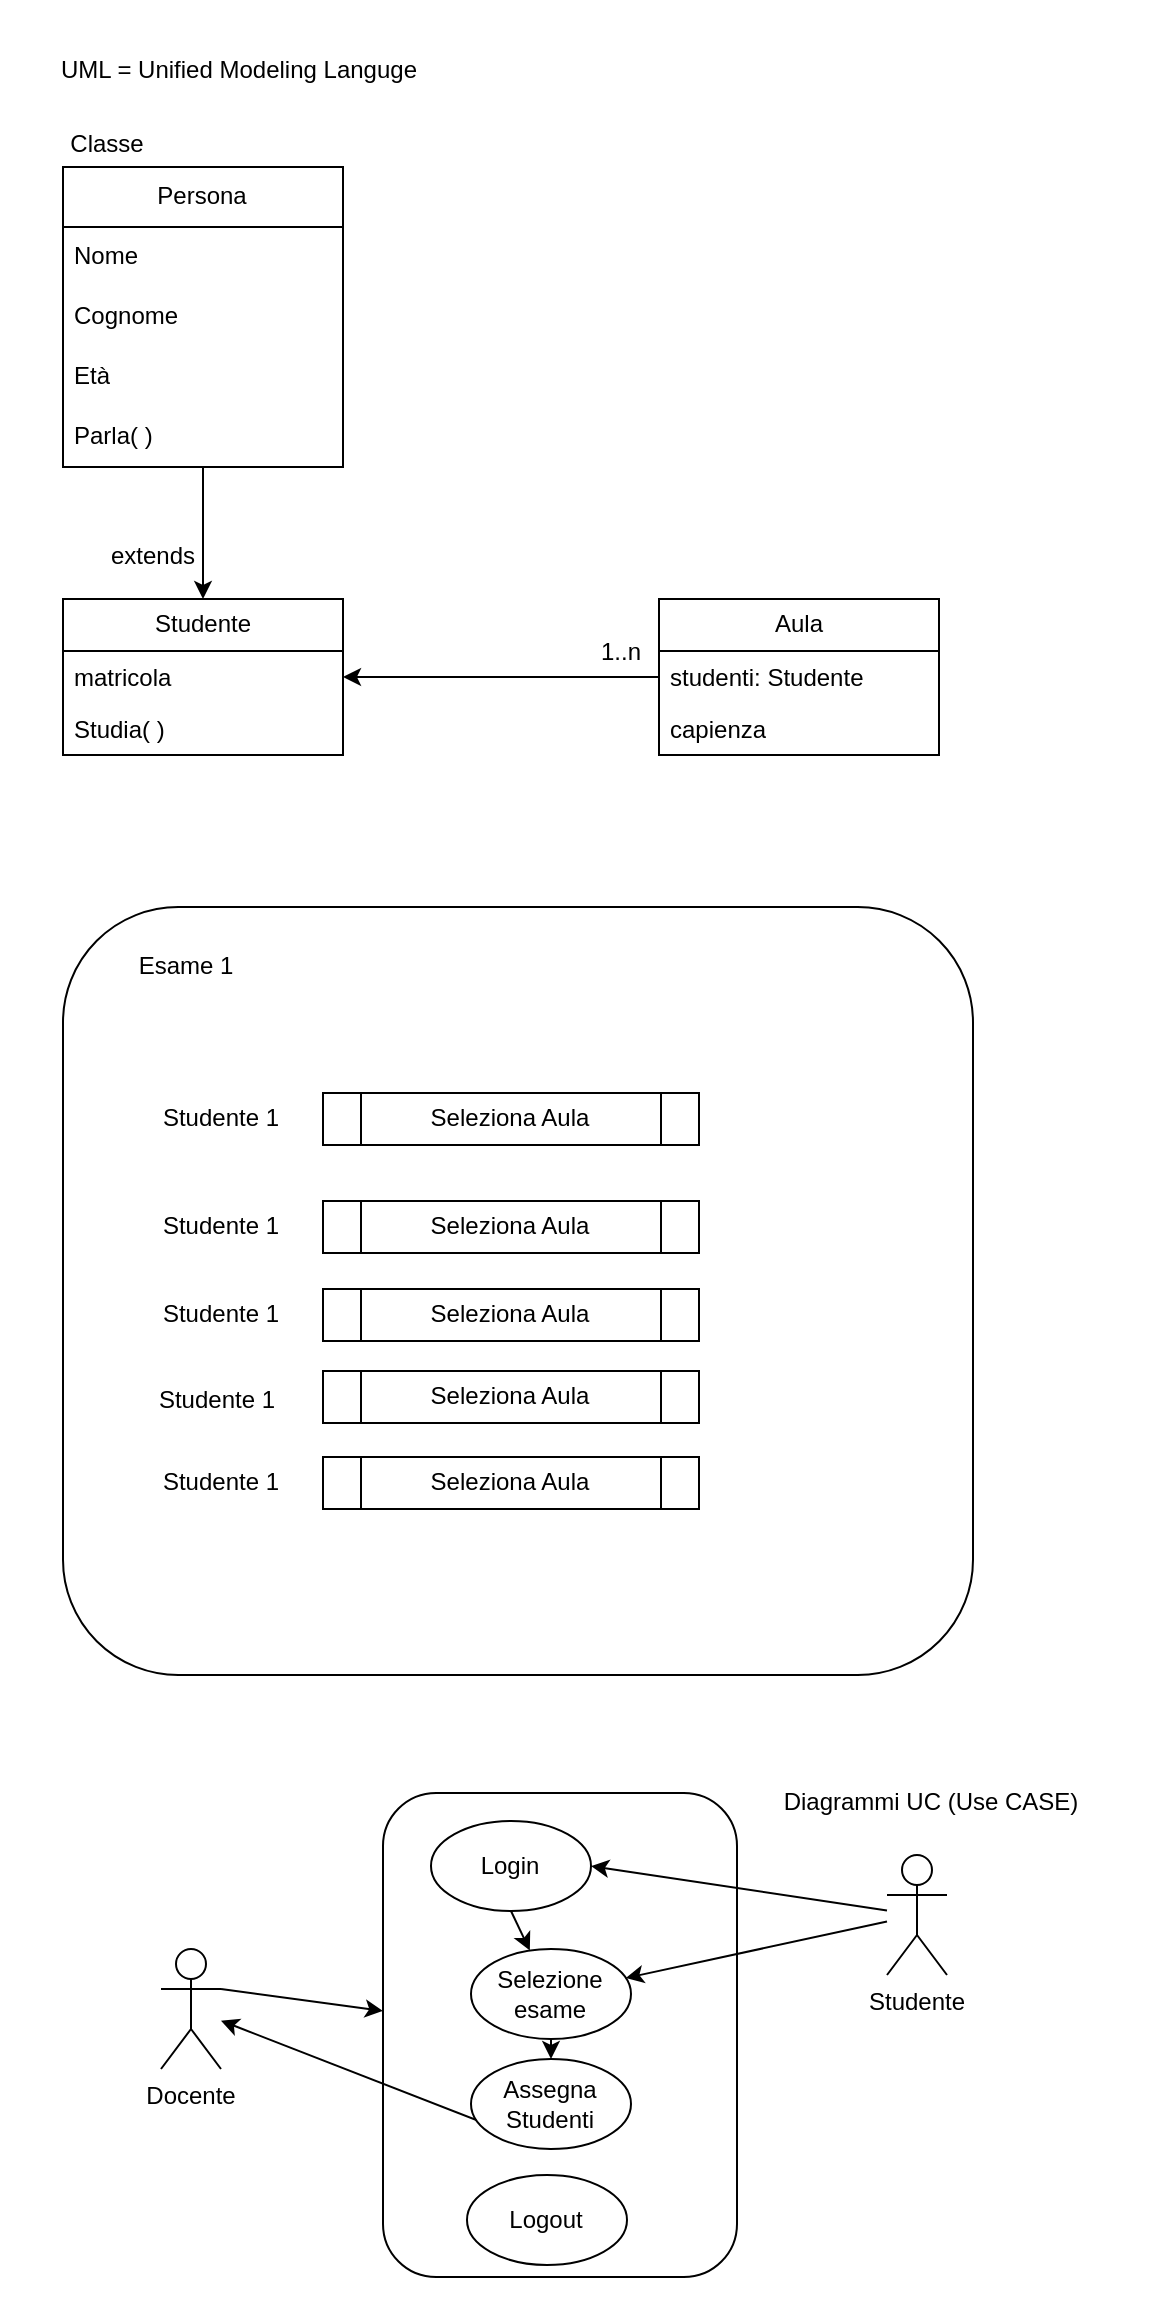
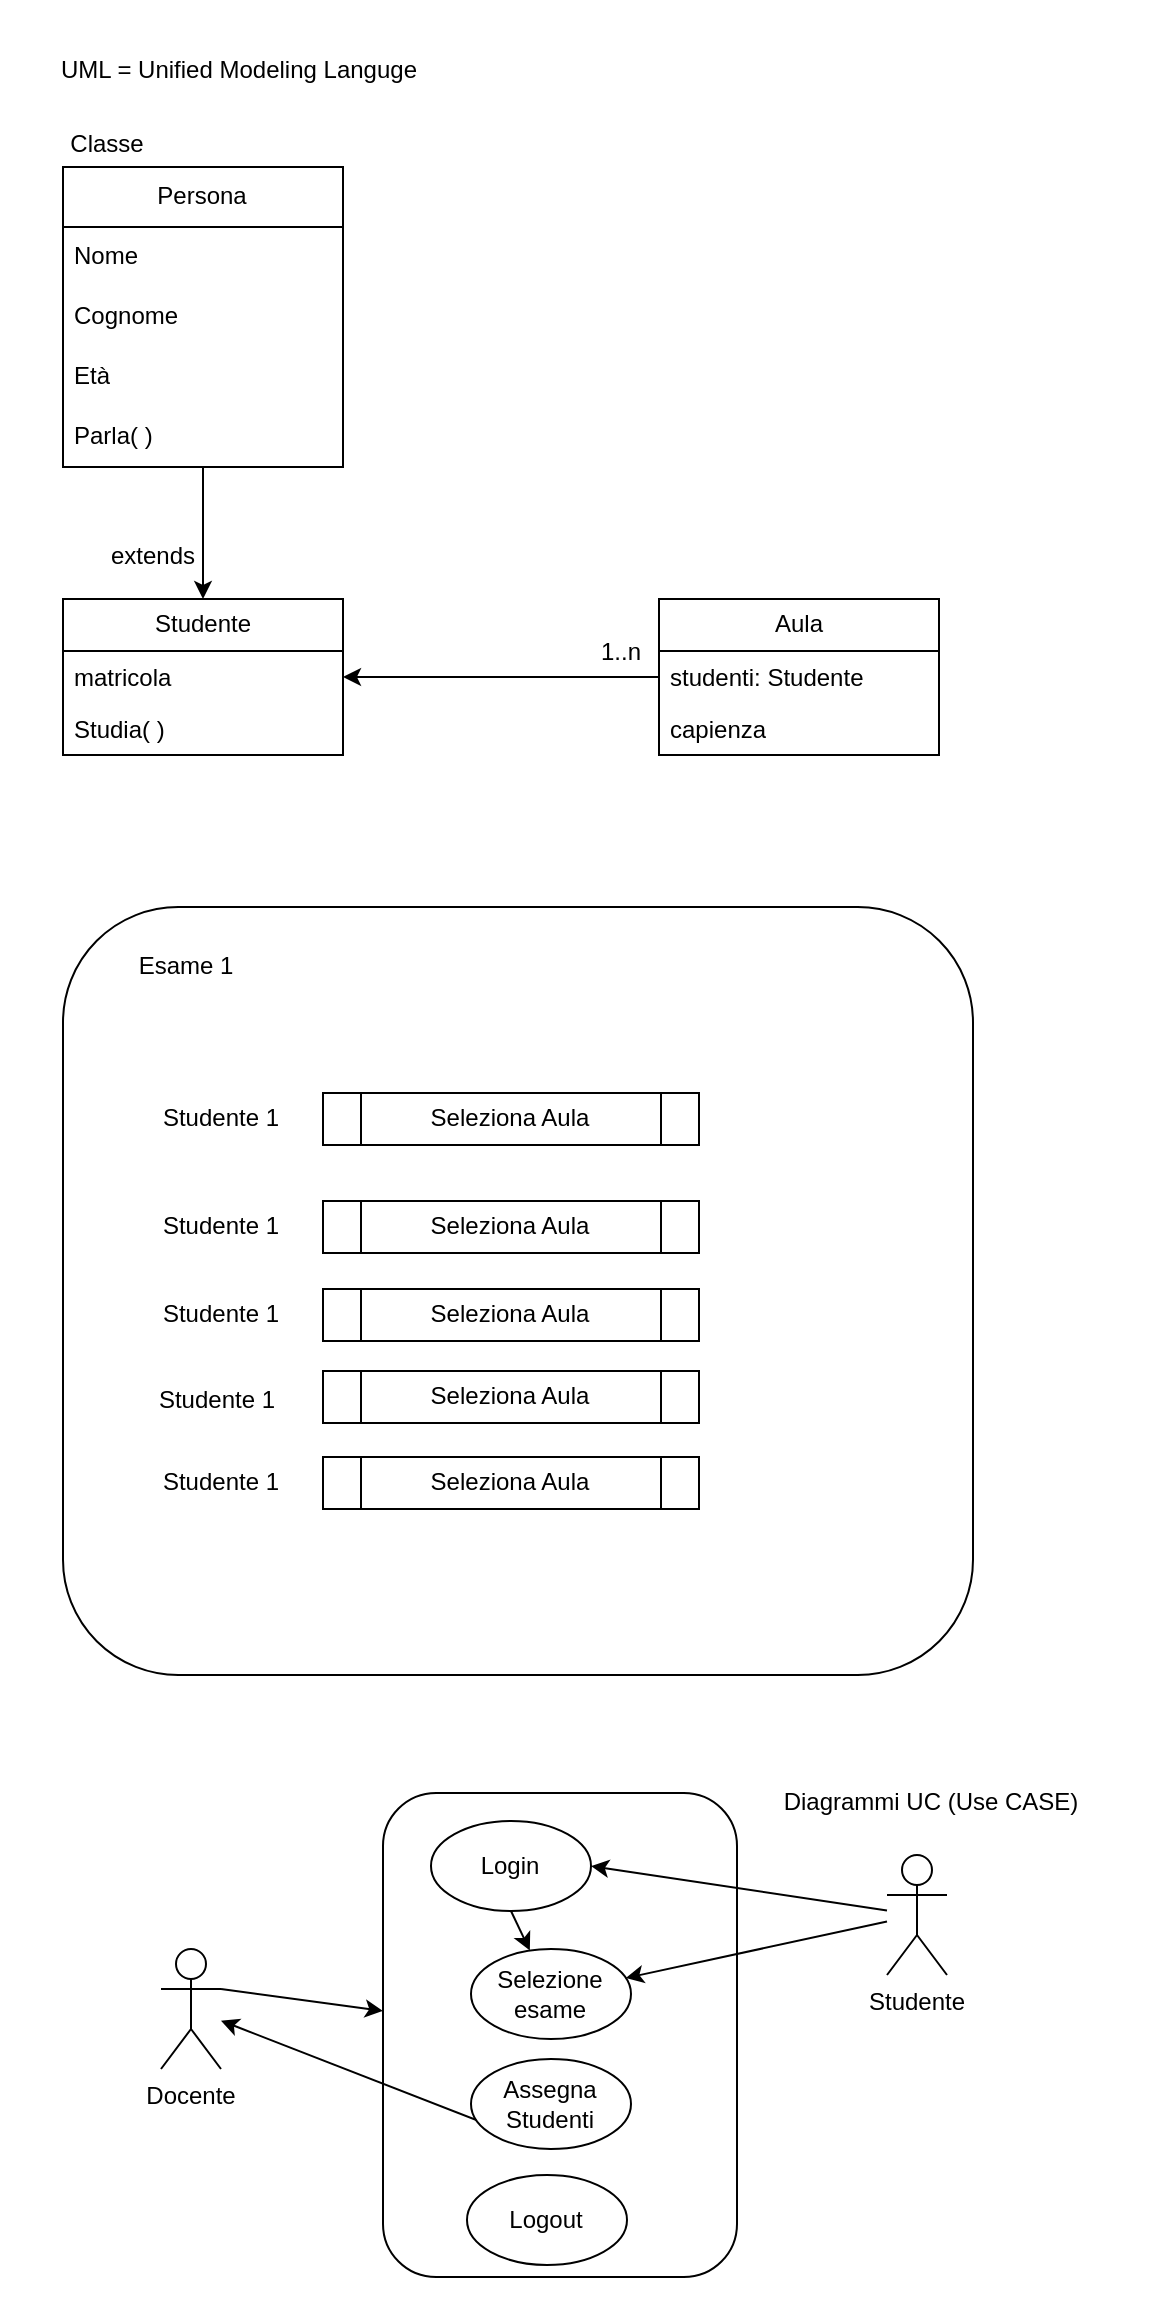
edge "Selezione esame" -> "Assegna Studenti": removed
